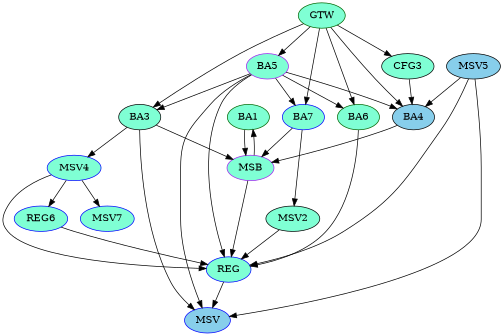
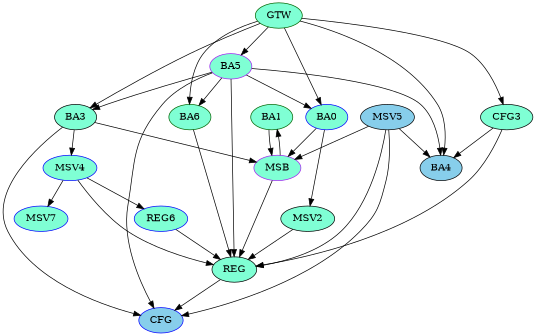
node "BA7": label "BA7" -> "BA0"
edge "BA4" -> "MSB": now "MSV5" -> "MSB"
edge "CFG3" -> "REG": added
node "REG": color blue -> black
node "MSV": label "MSV" -> "CFG"
